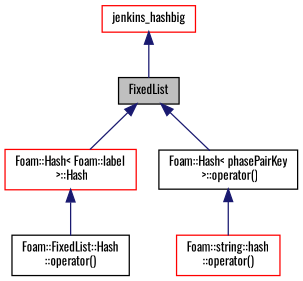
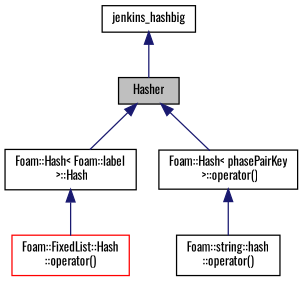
node "jenkins_hashbig": color red -> black
node "FixedList": label "FixedList" -> "Hasher"
node "Foam::Hash< Foam::label >::Hash": color red -> black
node "Foam::FixedList::Hash ::operator()": color black -> red
node "Foam::string::hash ::operator()": color red -> black
